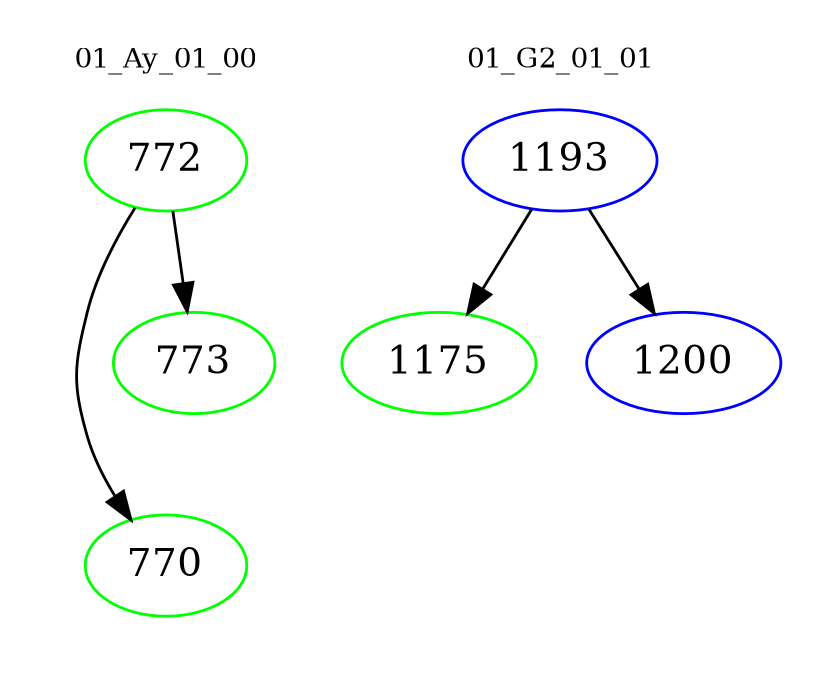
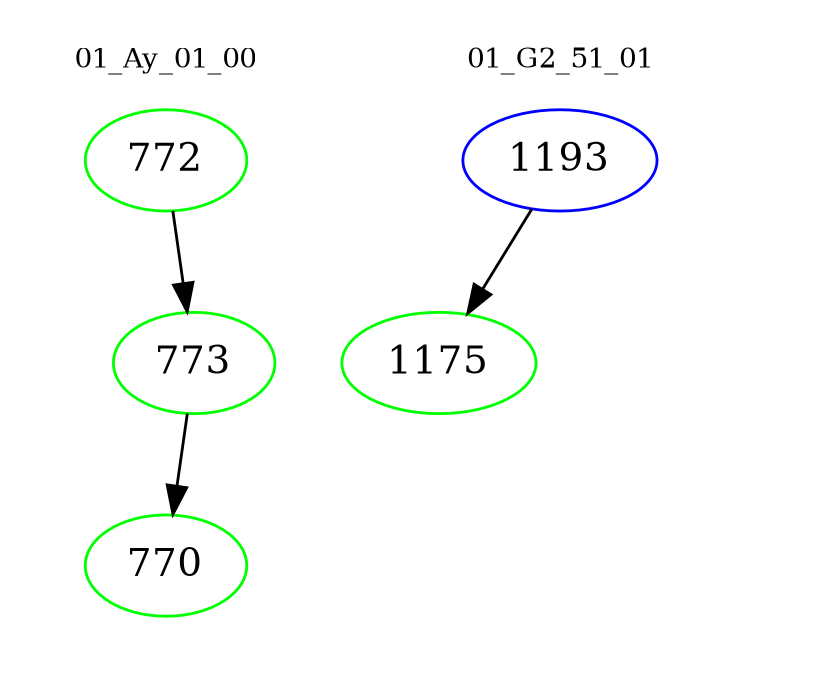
cluster "01_G2_01_01": label "01_G2_01_01" -> "01_G2_51_01"
edge "772" -> "770": now "773" -> "770"
node "1200": removed
